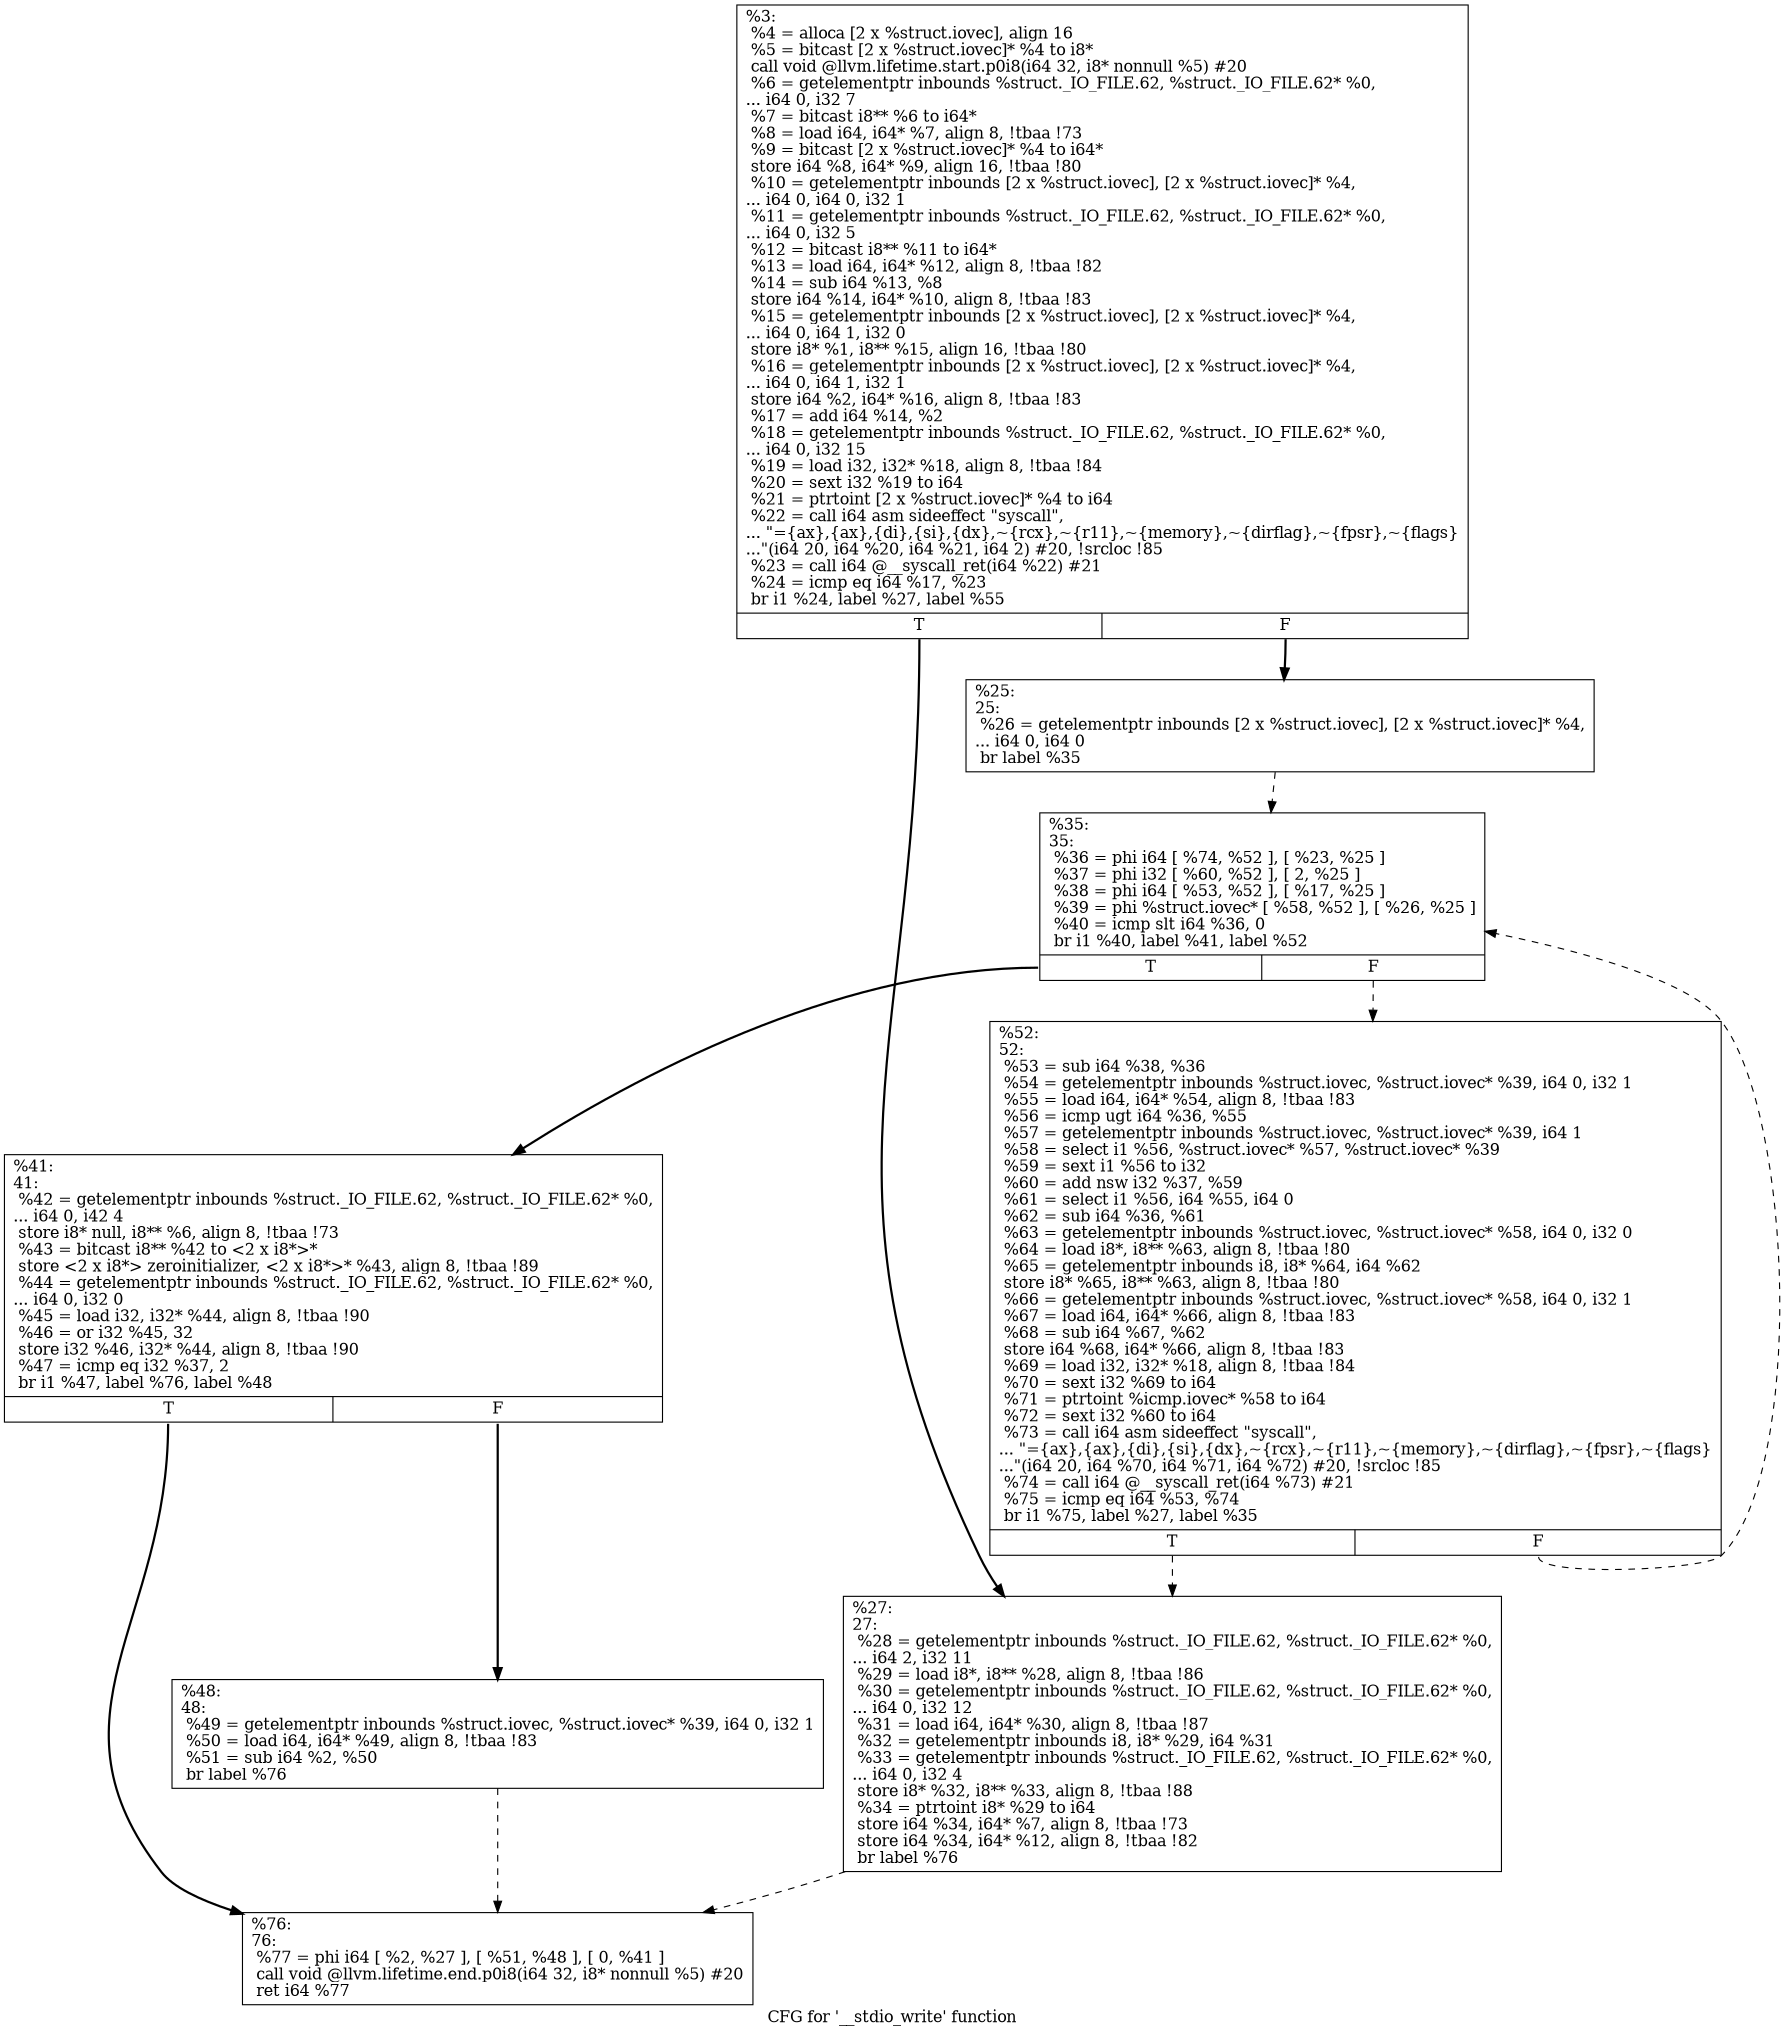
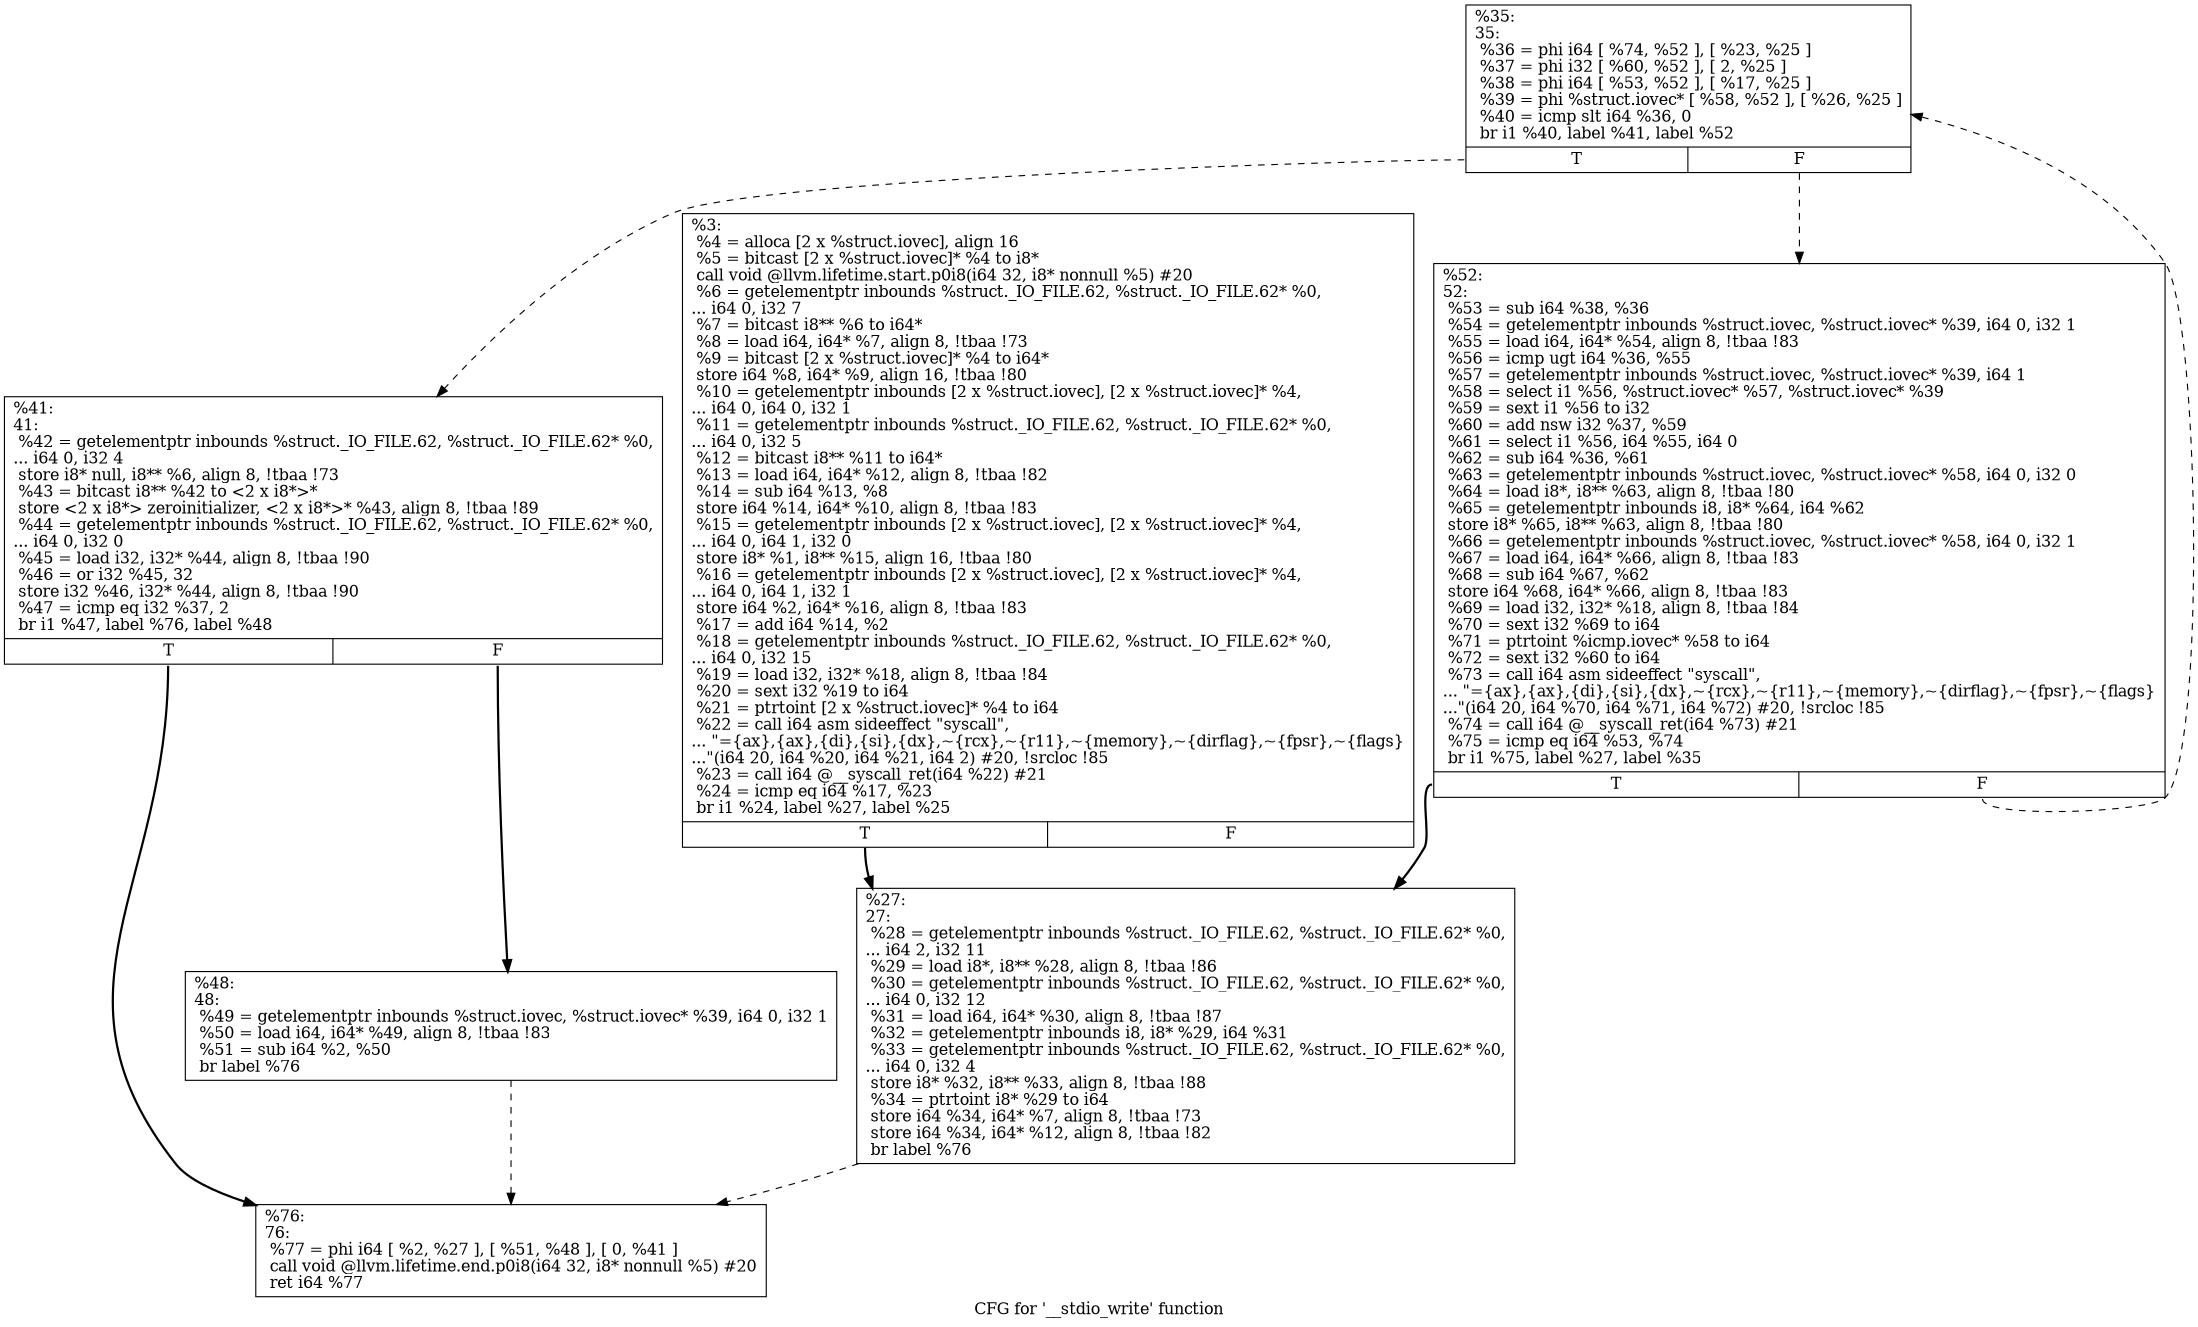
node "%3:": text "br i1 %24, label %27, label %55" -> "br i1 %24, label %27, label %25"
node "%25:": removed
edge "%35:" -> "%41:": style bold -> dashed
node "%41:": text "... i64 0, i42 4" -> "... i64 0, i32 4"
edge "%52:" -> "%27:": style dashed -> bold
